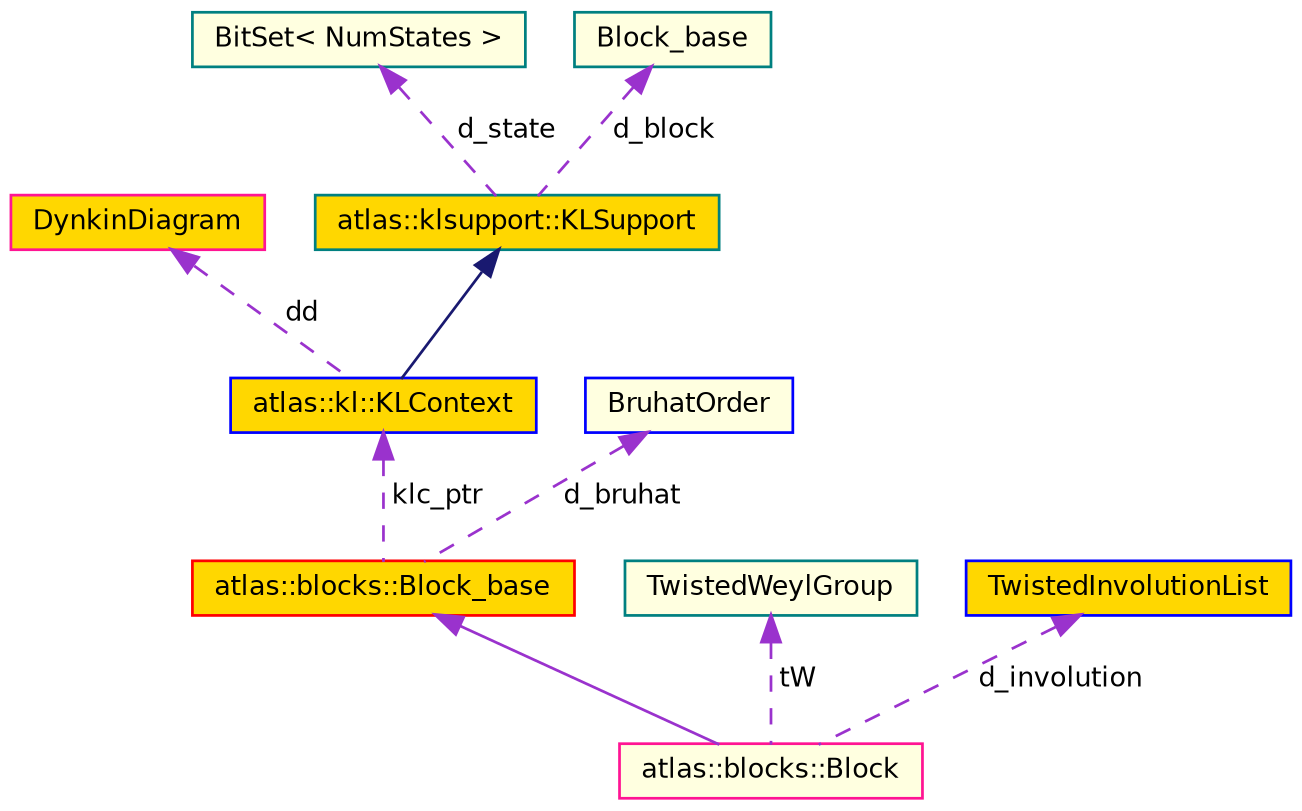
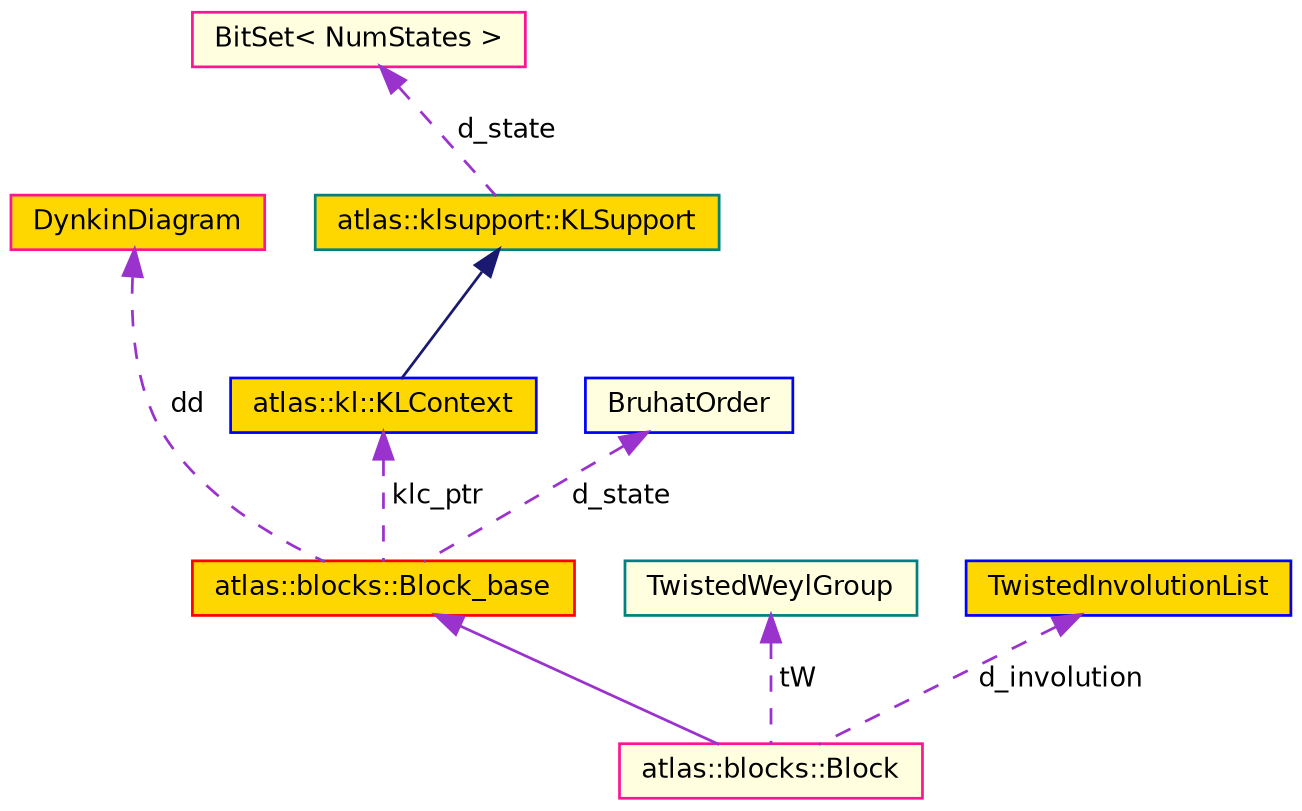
node "BitSet< NumStates >": color teal -> deeppink
node "Block_base": removed
edge "atlas::kl::KLContext" -> "DynkinDiagram": now "atlas::blocks::Block_base" -> "DynkinDiagram"
edge "atlas::blocks::Block_base" -> "BruhatOrder": label " d_bruhat" -> " d_state"
